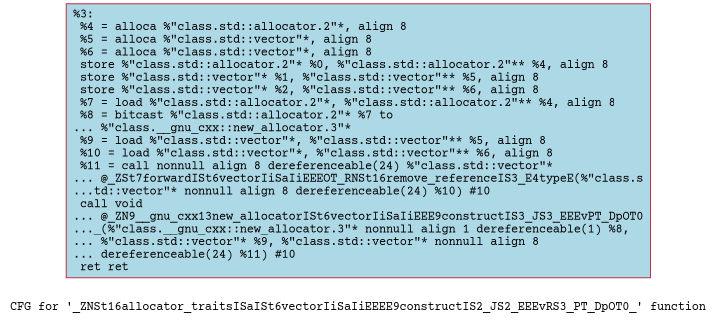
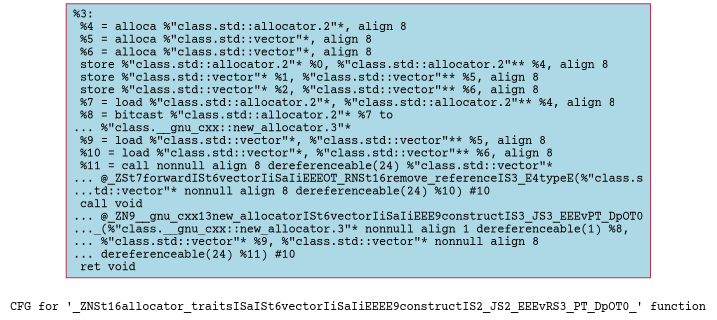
node "%3:": text "ret ret" -> "ret void"
